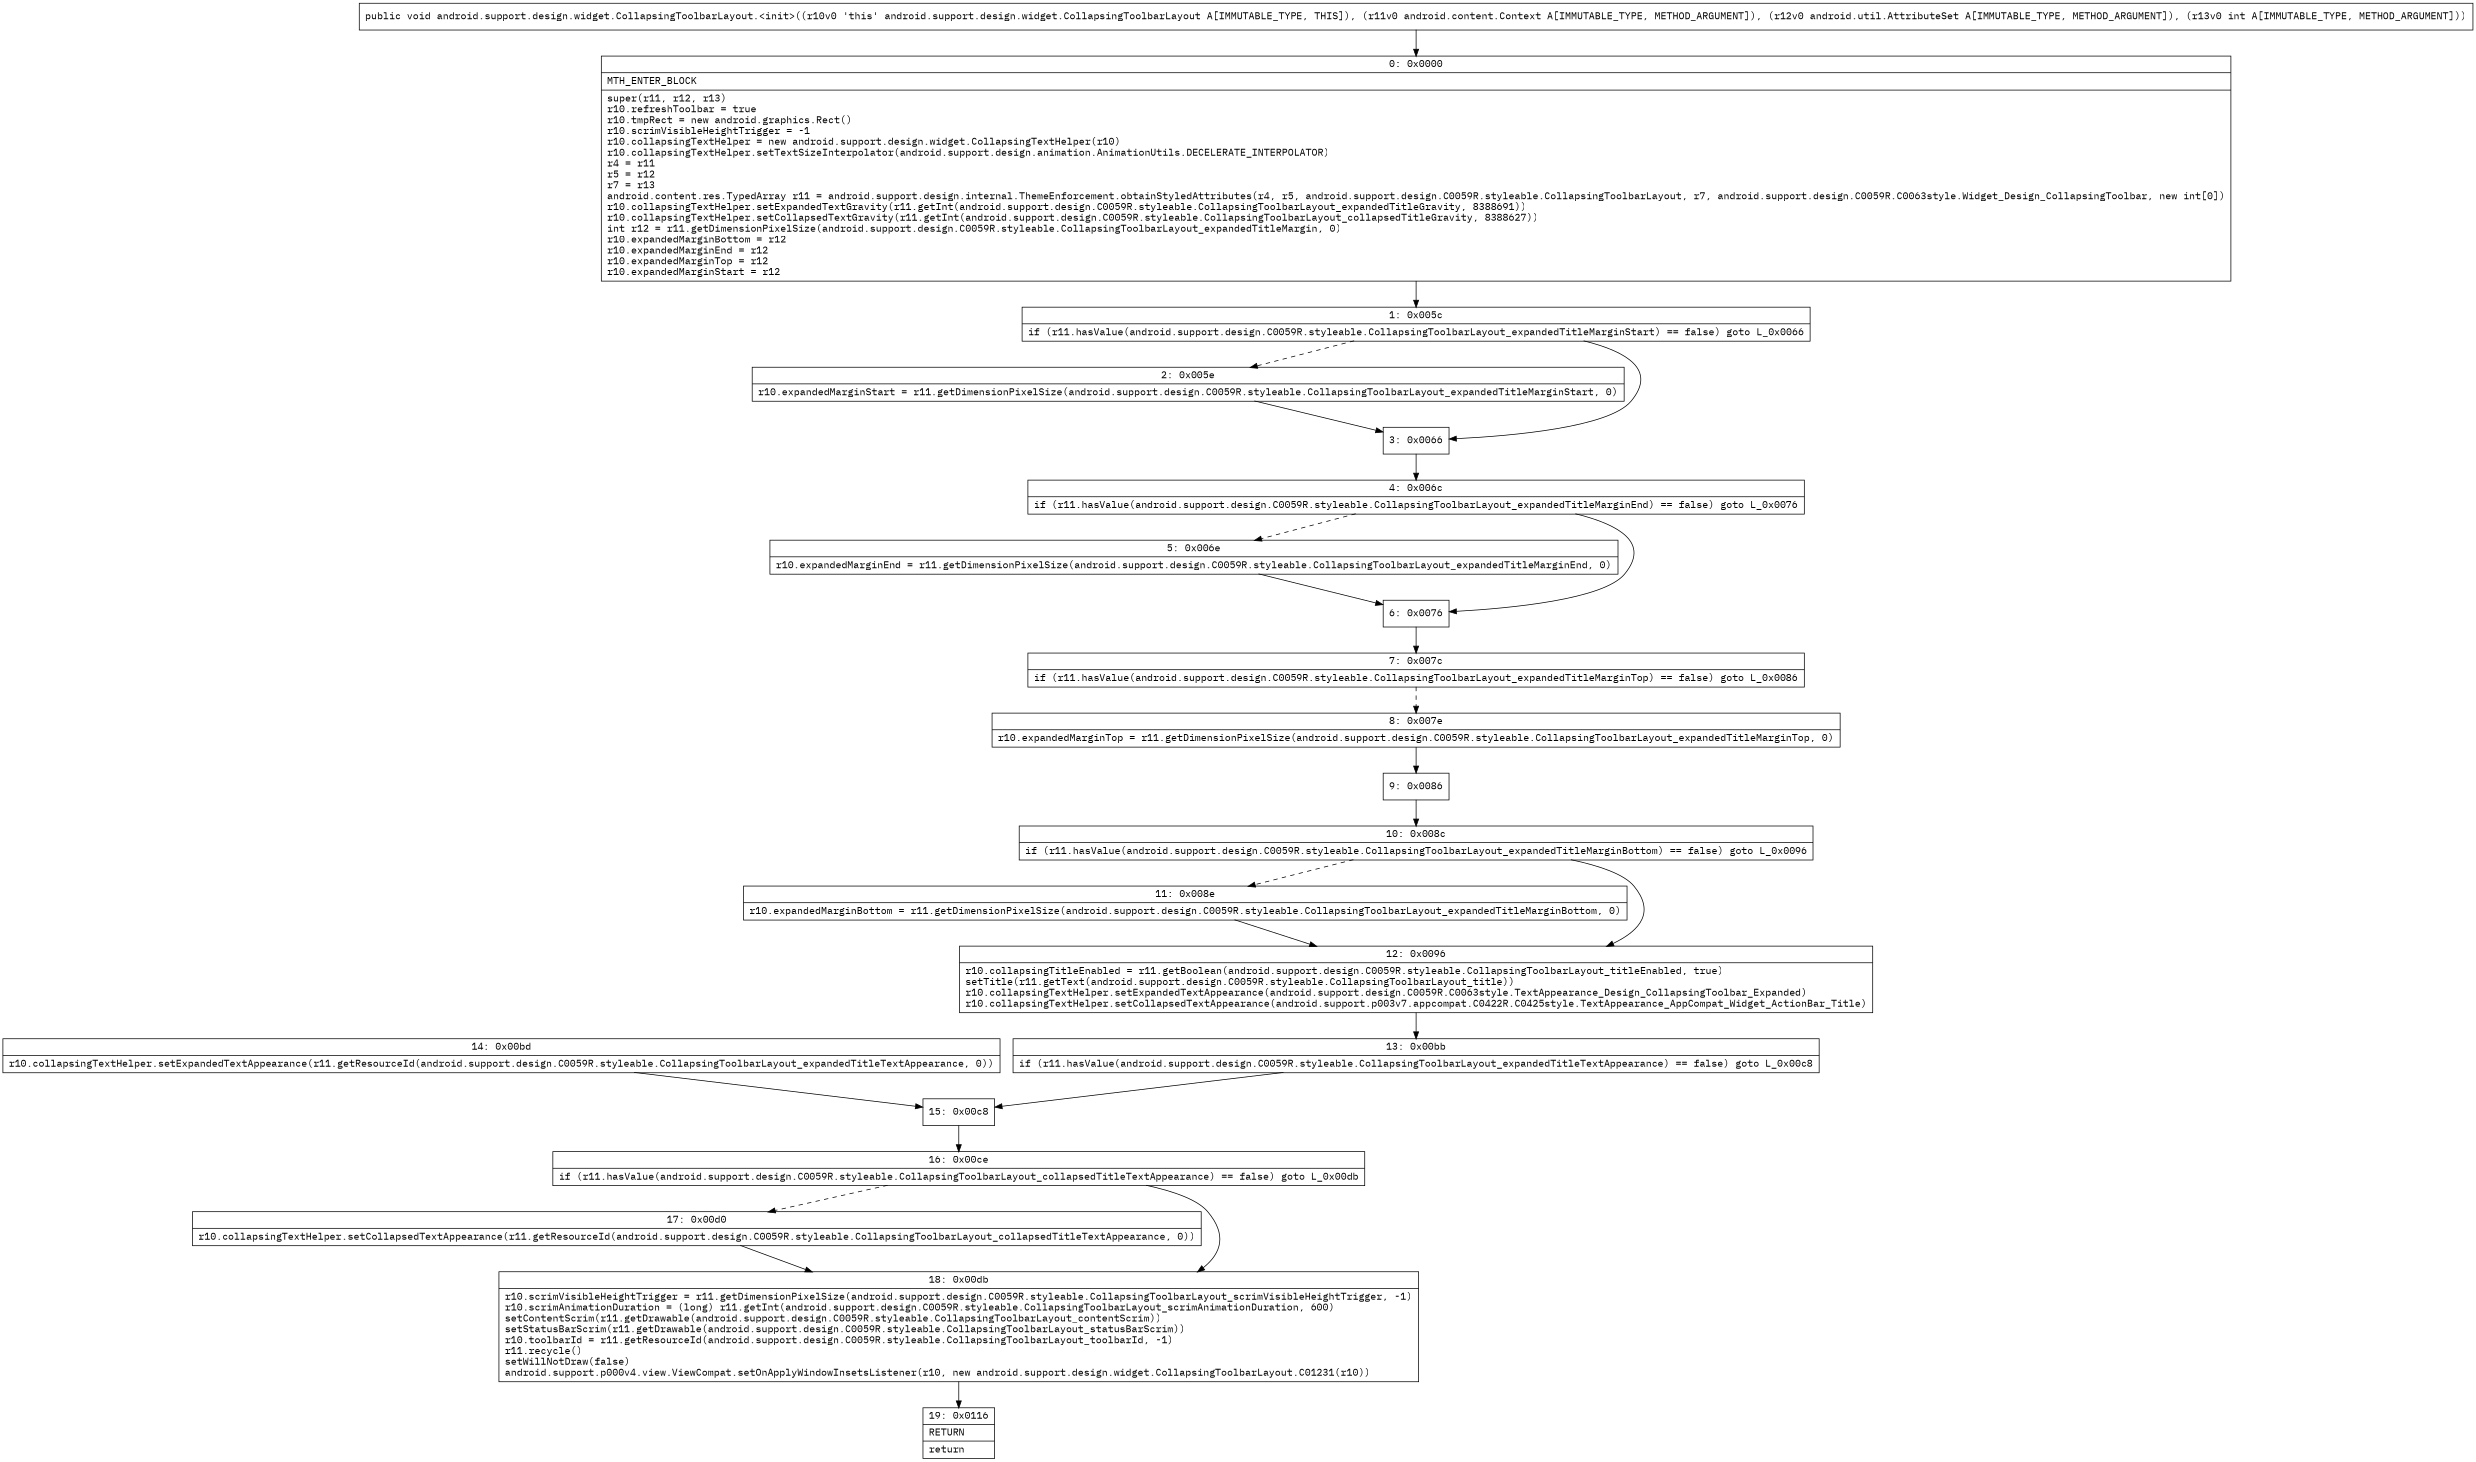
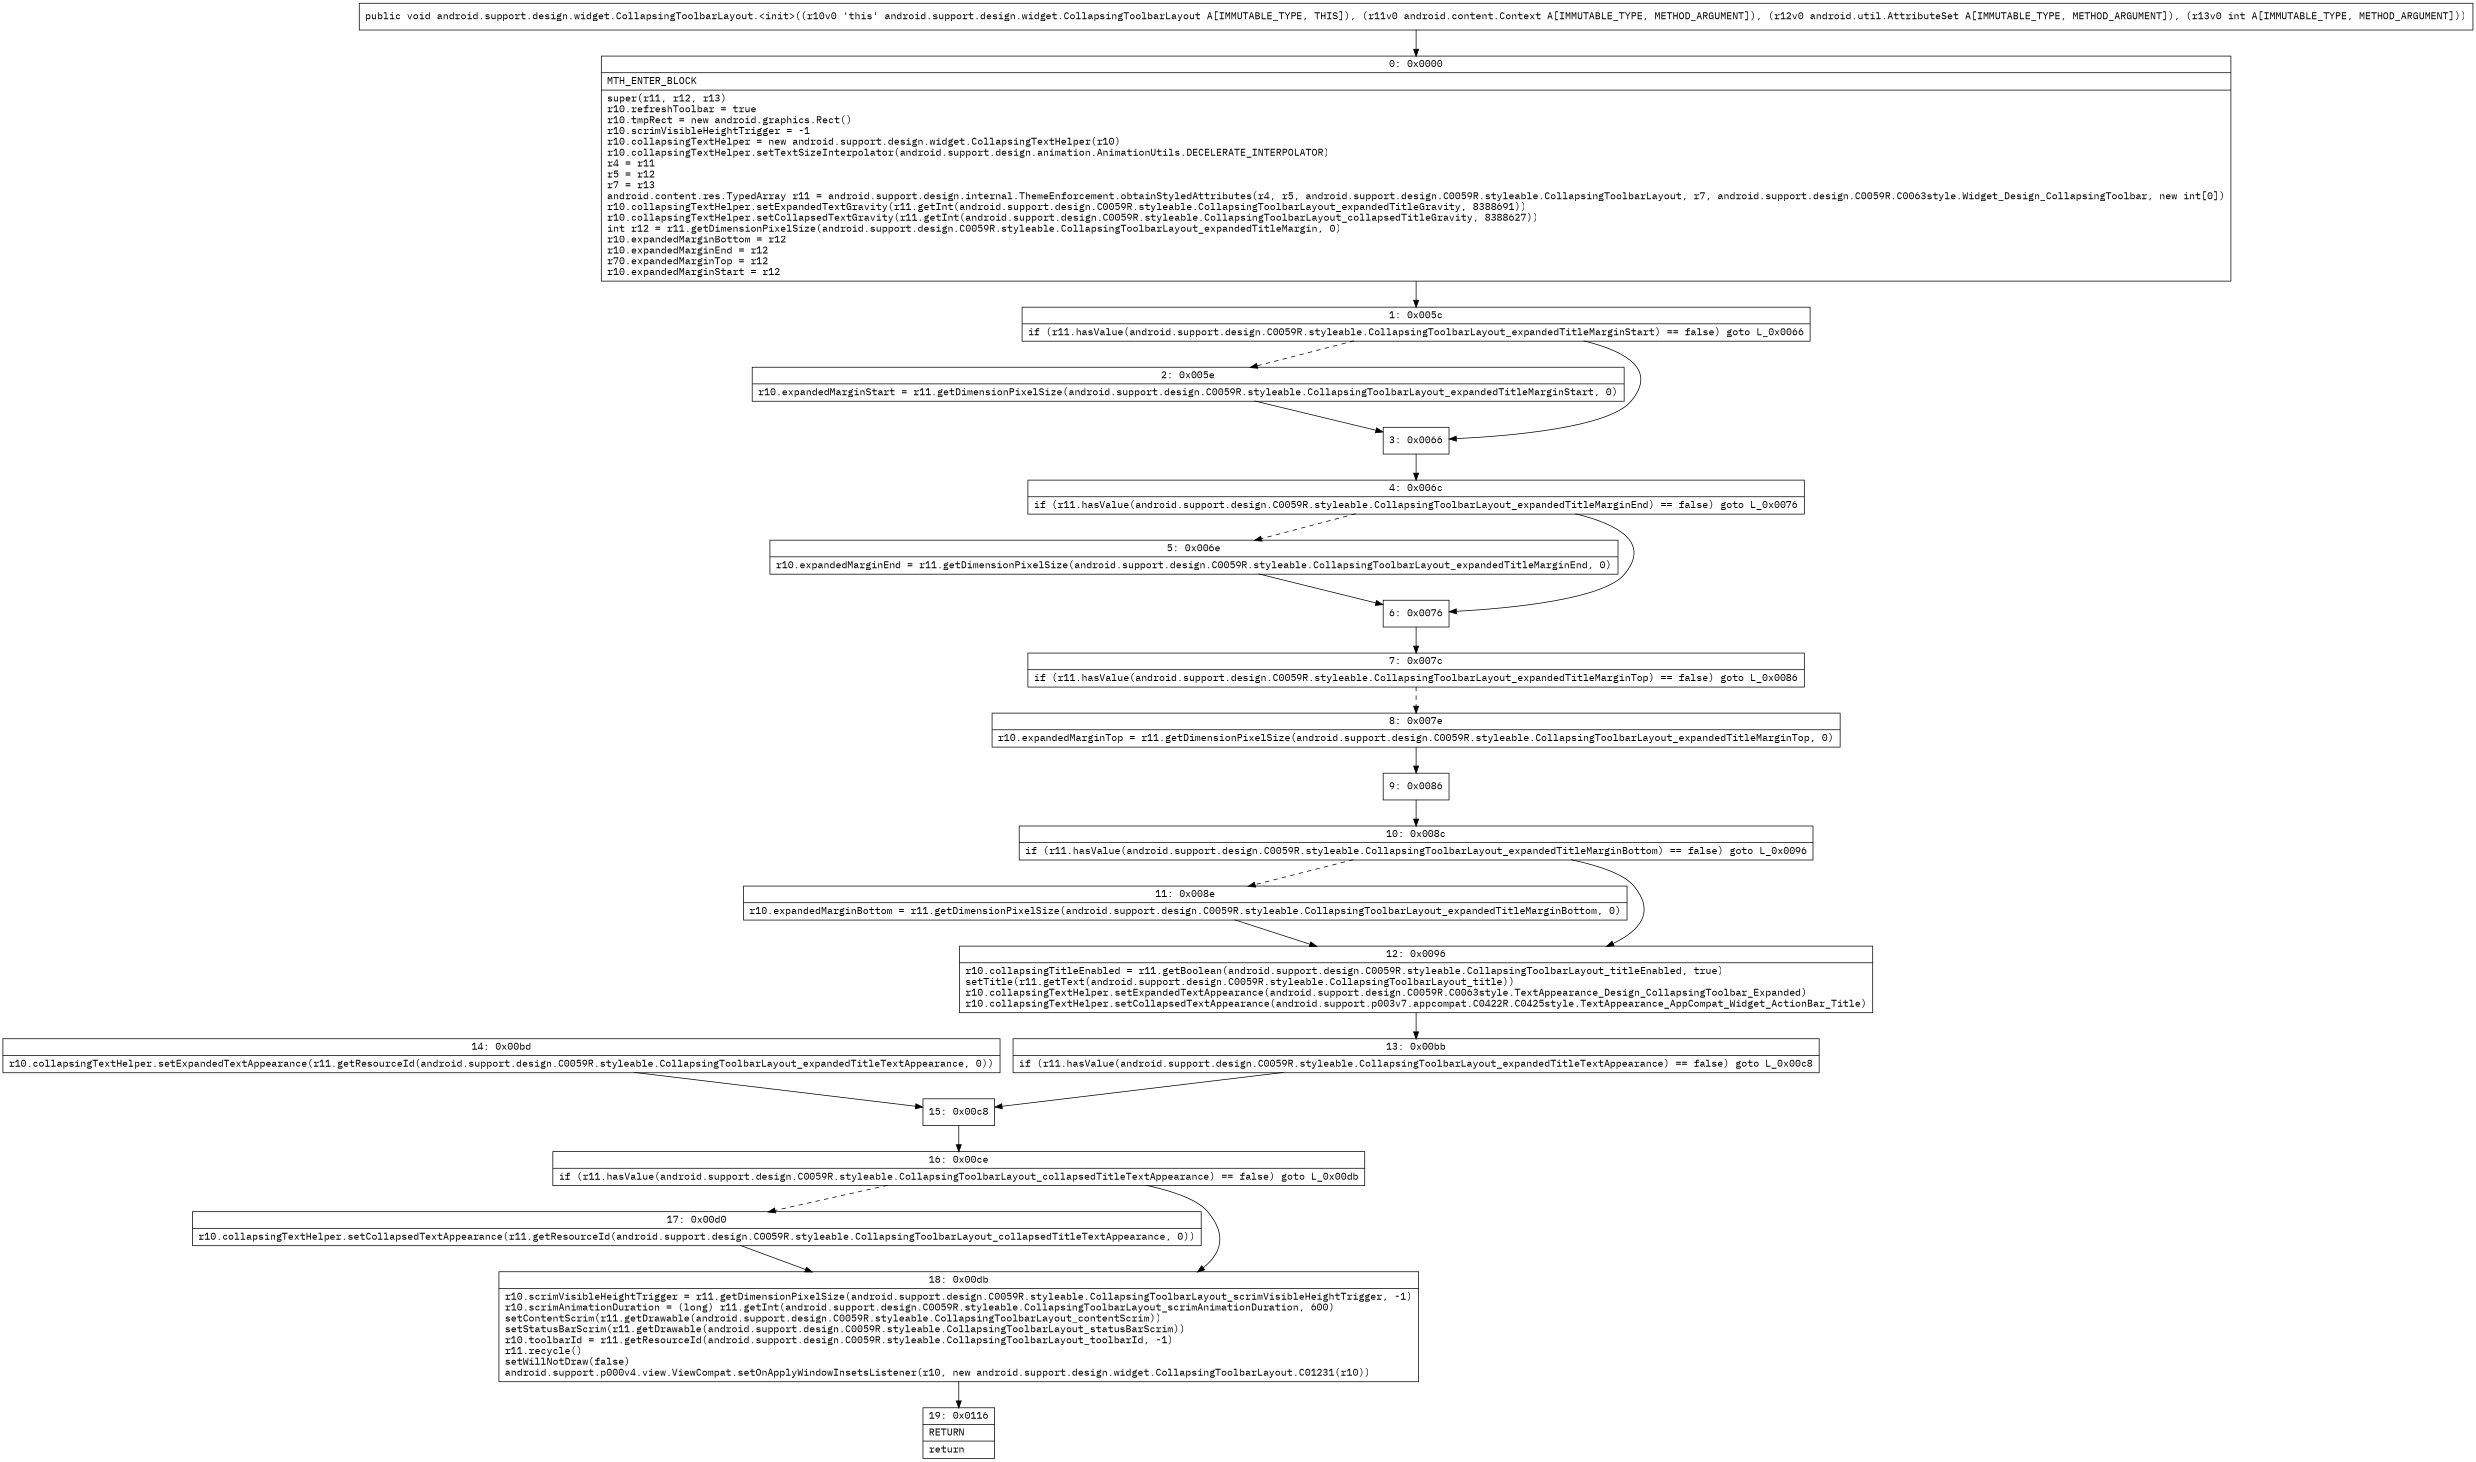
node "0: 0x0000": text "r10.expandedMarginTop = r12" -> "r70.expandedMarginTop = r12"
